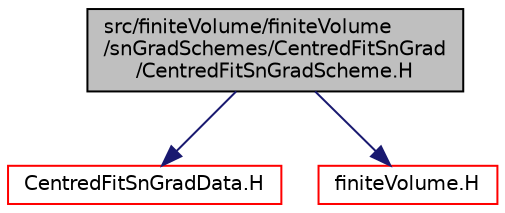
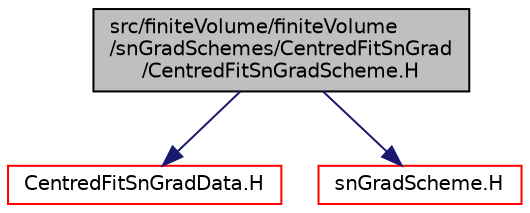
node "finiteVolume.H": label "finiteVolume.H" -> "snGradScheme.H"
